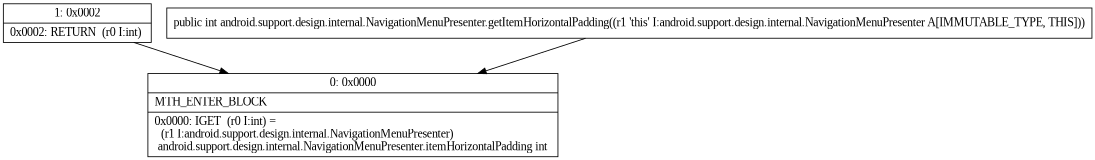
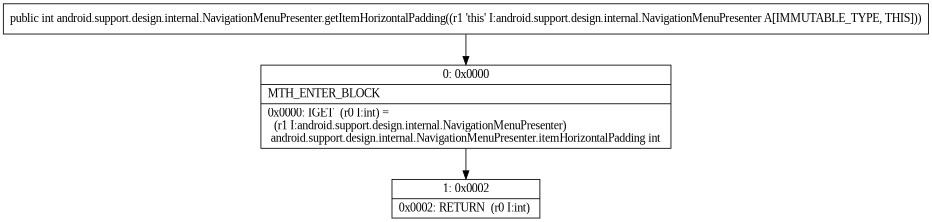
edge "1: 0x0002" -> "0: 0x0000": reversed
